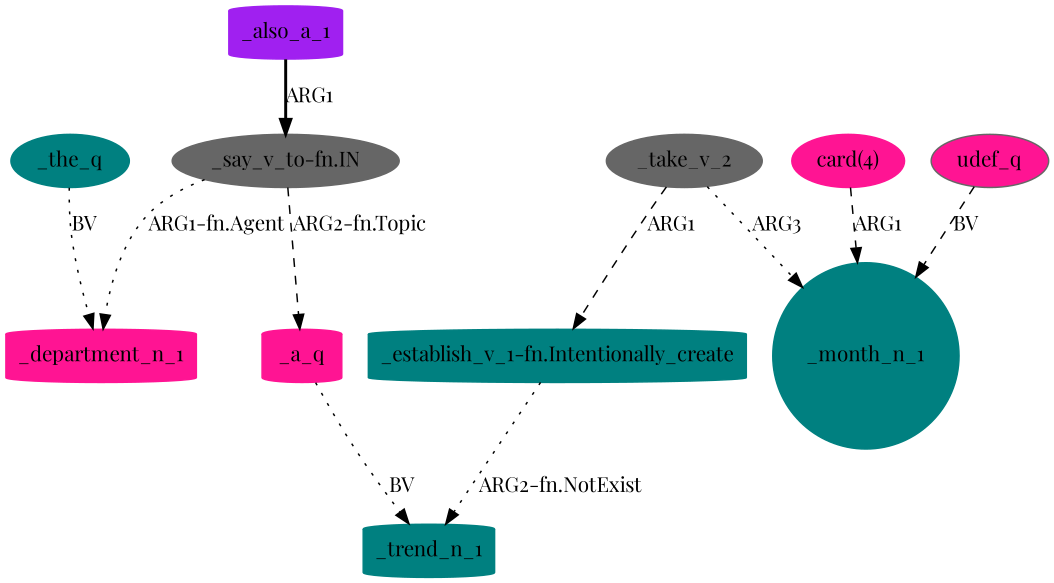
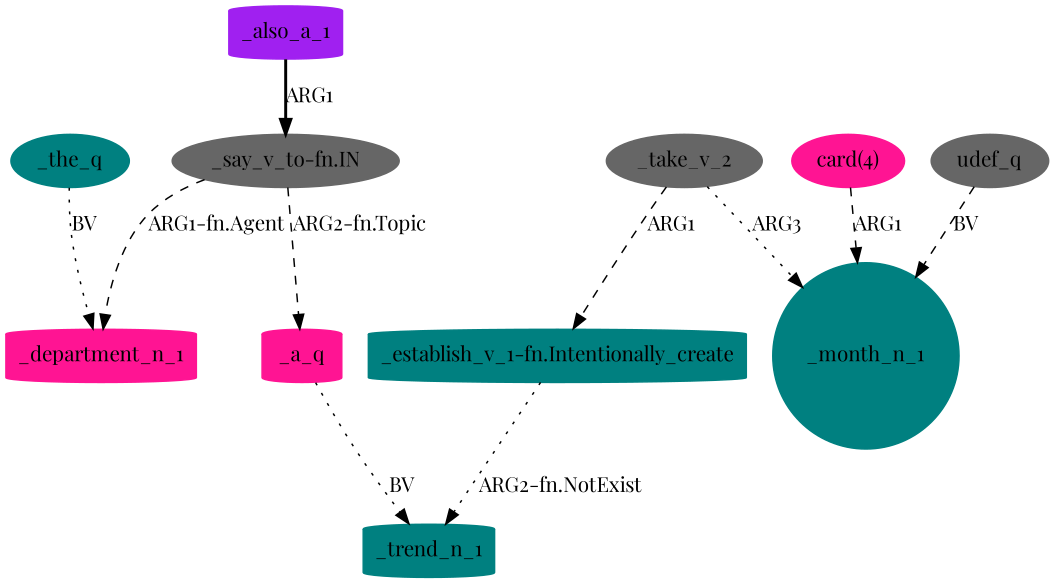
node "udef_q": fillcolor deeppink -> gray40
edge "_say_v_to-fn.IN" -> "_department_n_1": style dotted -> dashed
